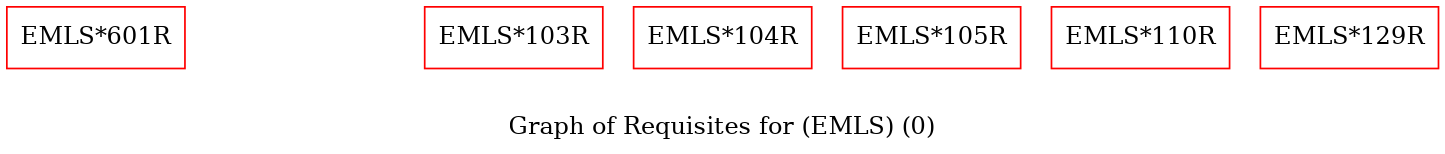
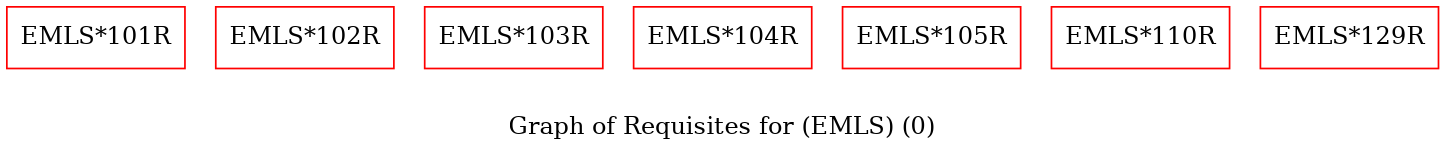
node "EMLS*601R": label "EMLS*601R" -> "EMLS*101R"
node "EMLS*102R": added
